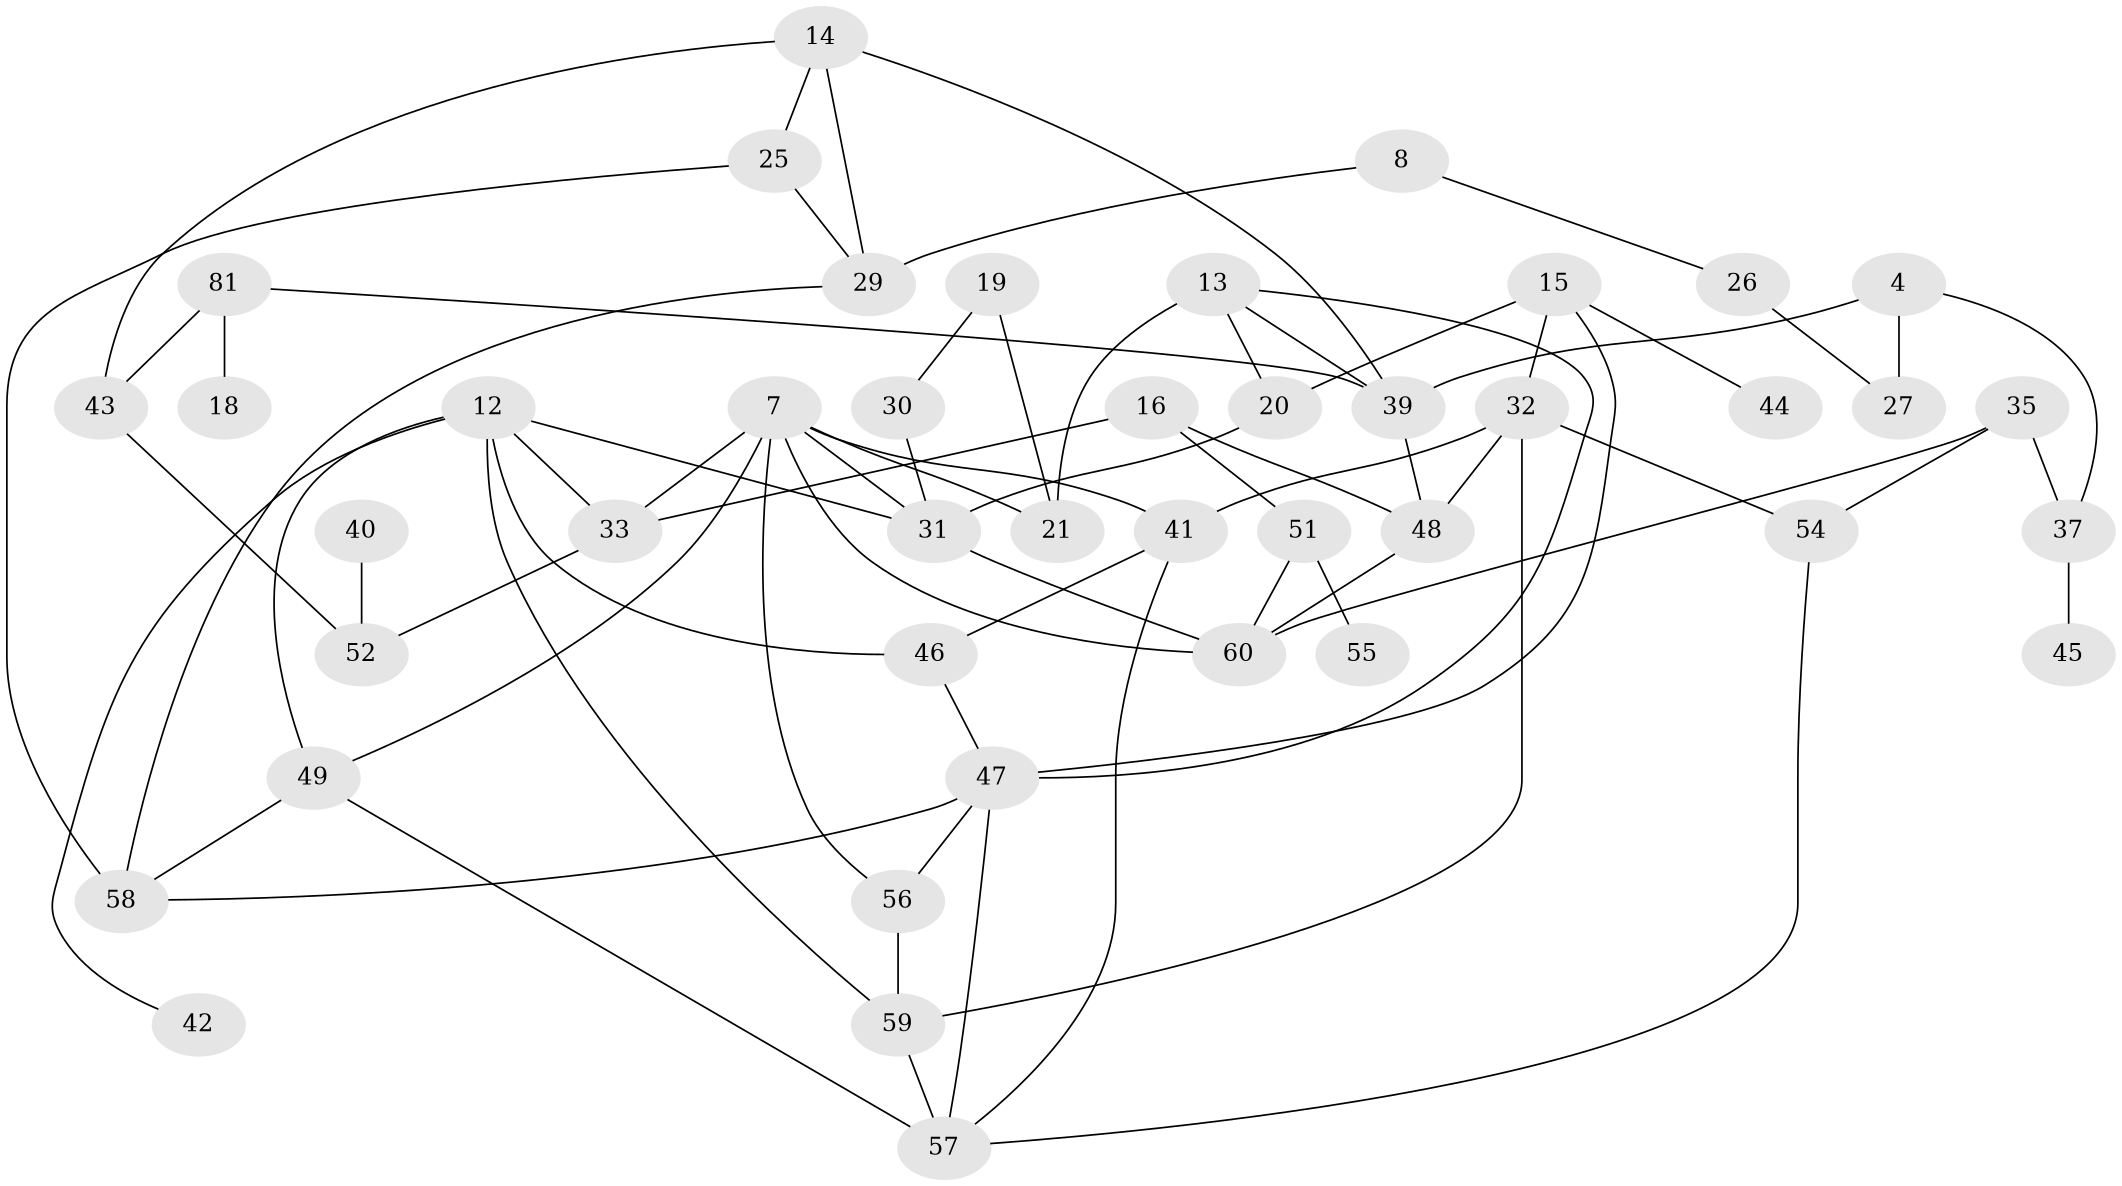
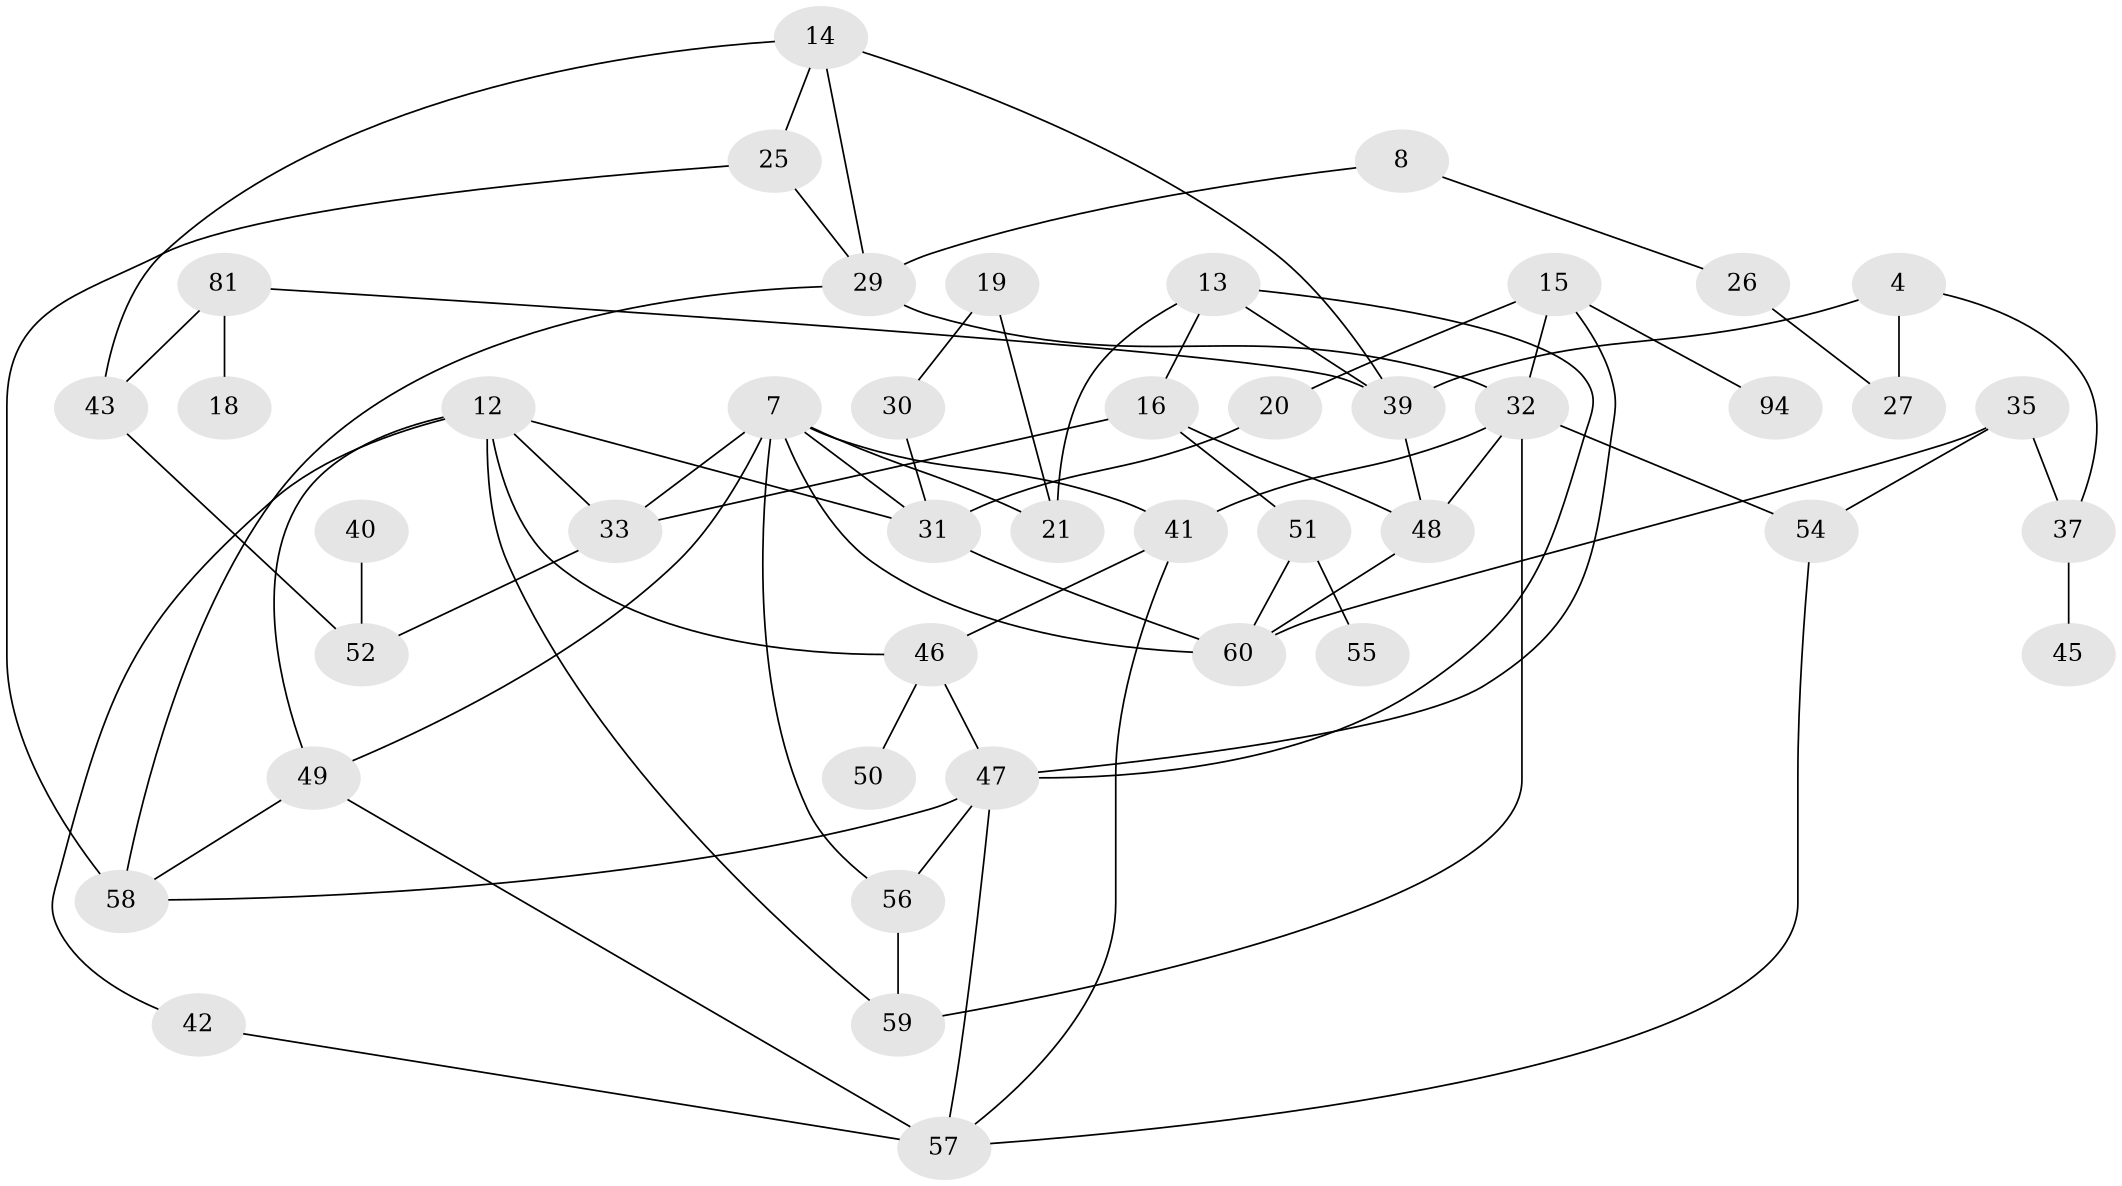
edge "29" -- "32": added
edge "13" -- "20": now "13" -- "16"
node "44": label "44" -> "94"
node "50": added
edge "59" -- "57": now "42" -- "57"
